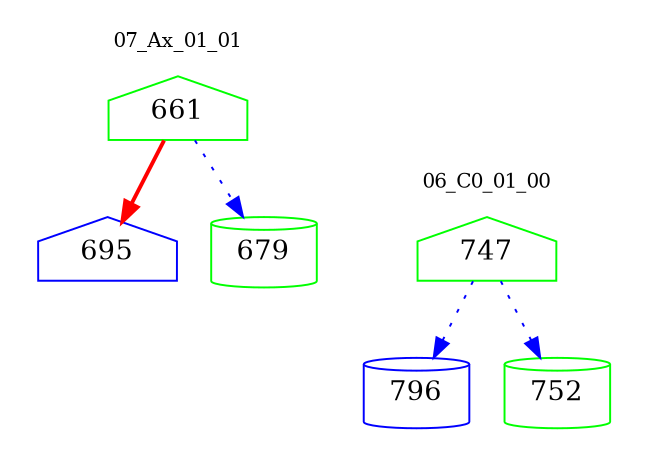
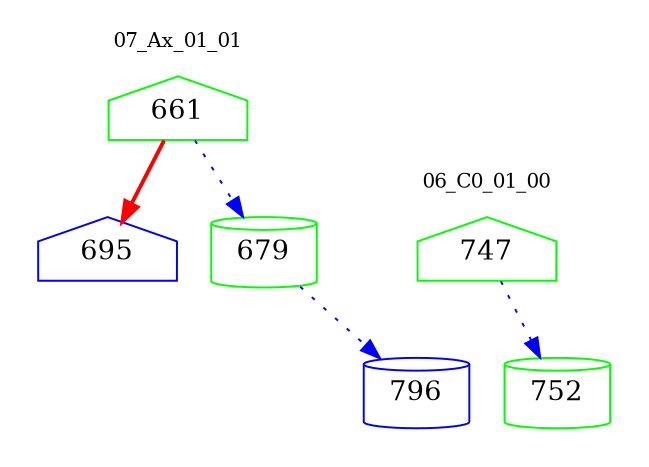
edge "747" -> "796": now "679" -> "796"
